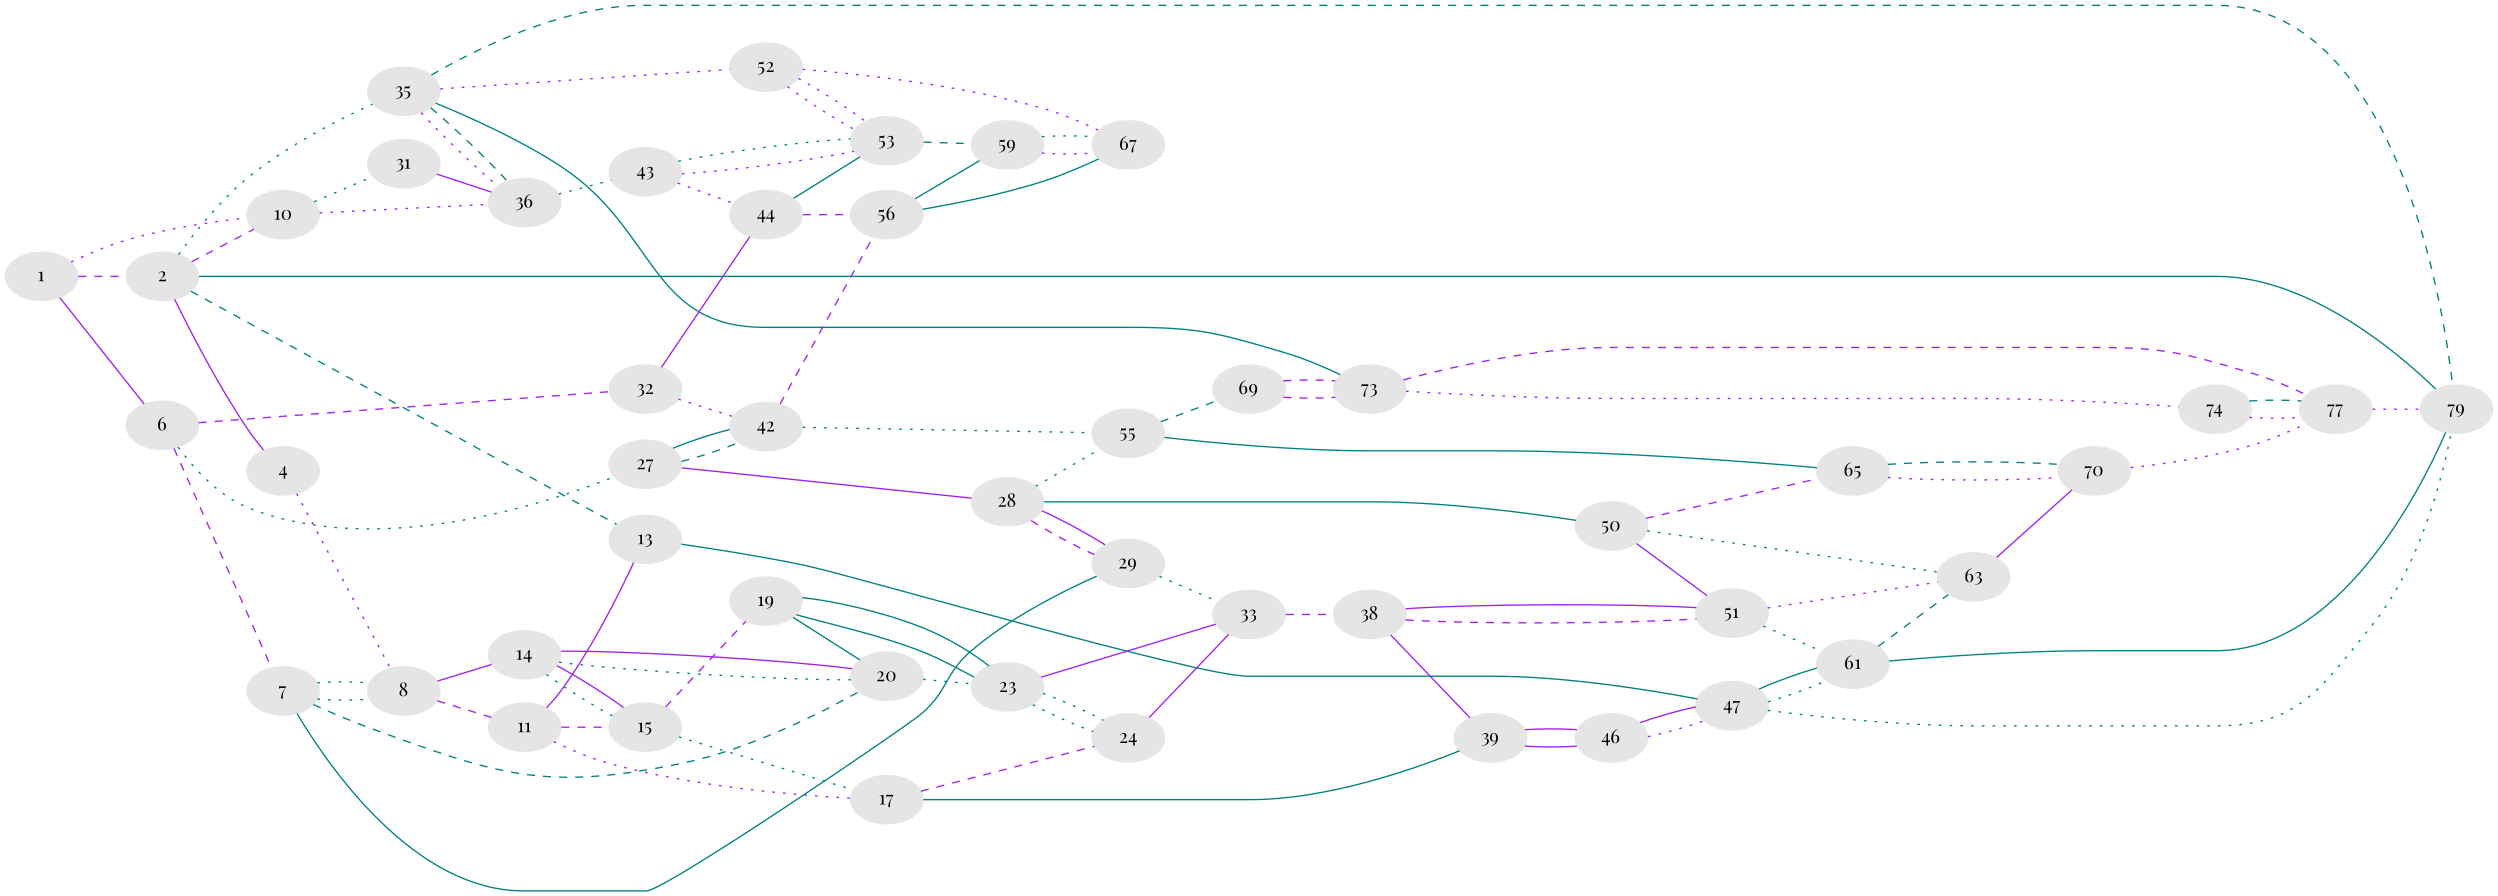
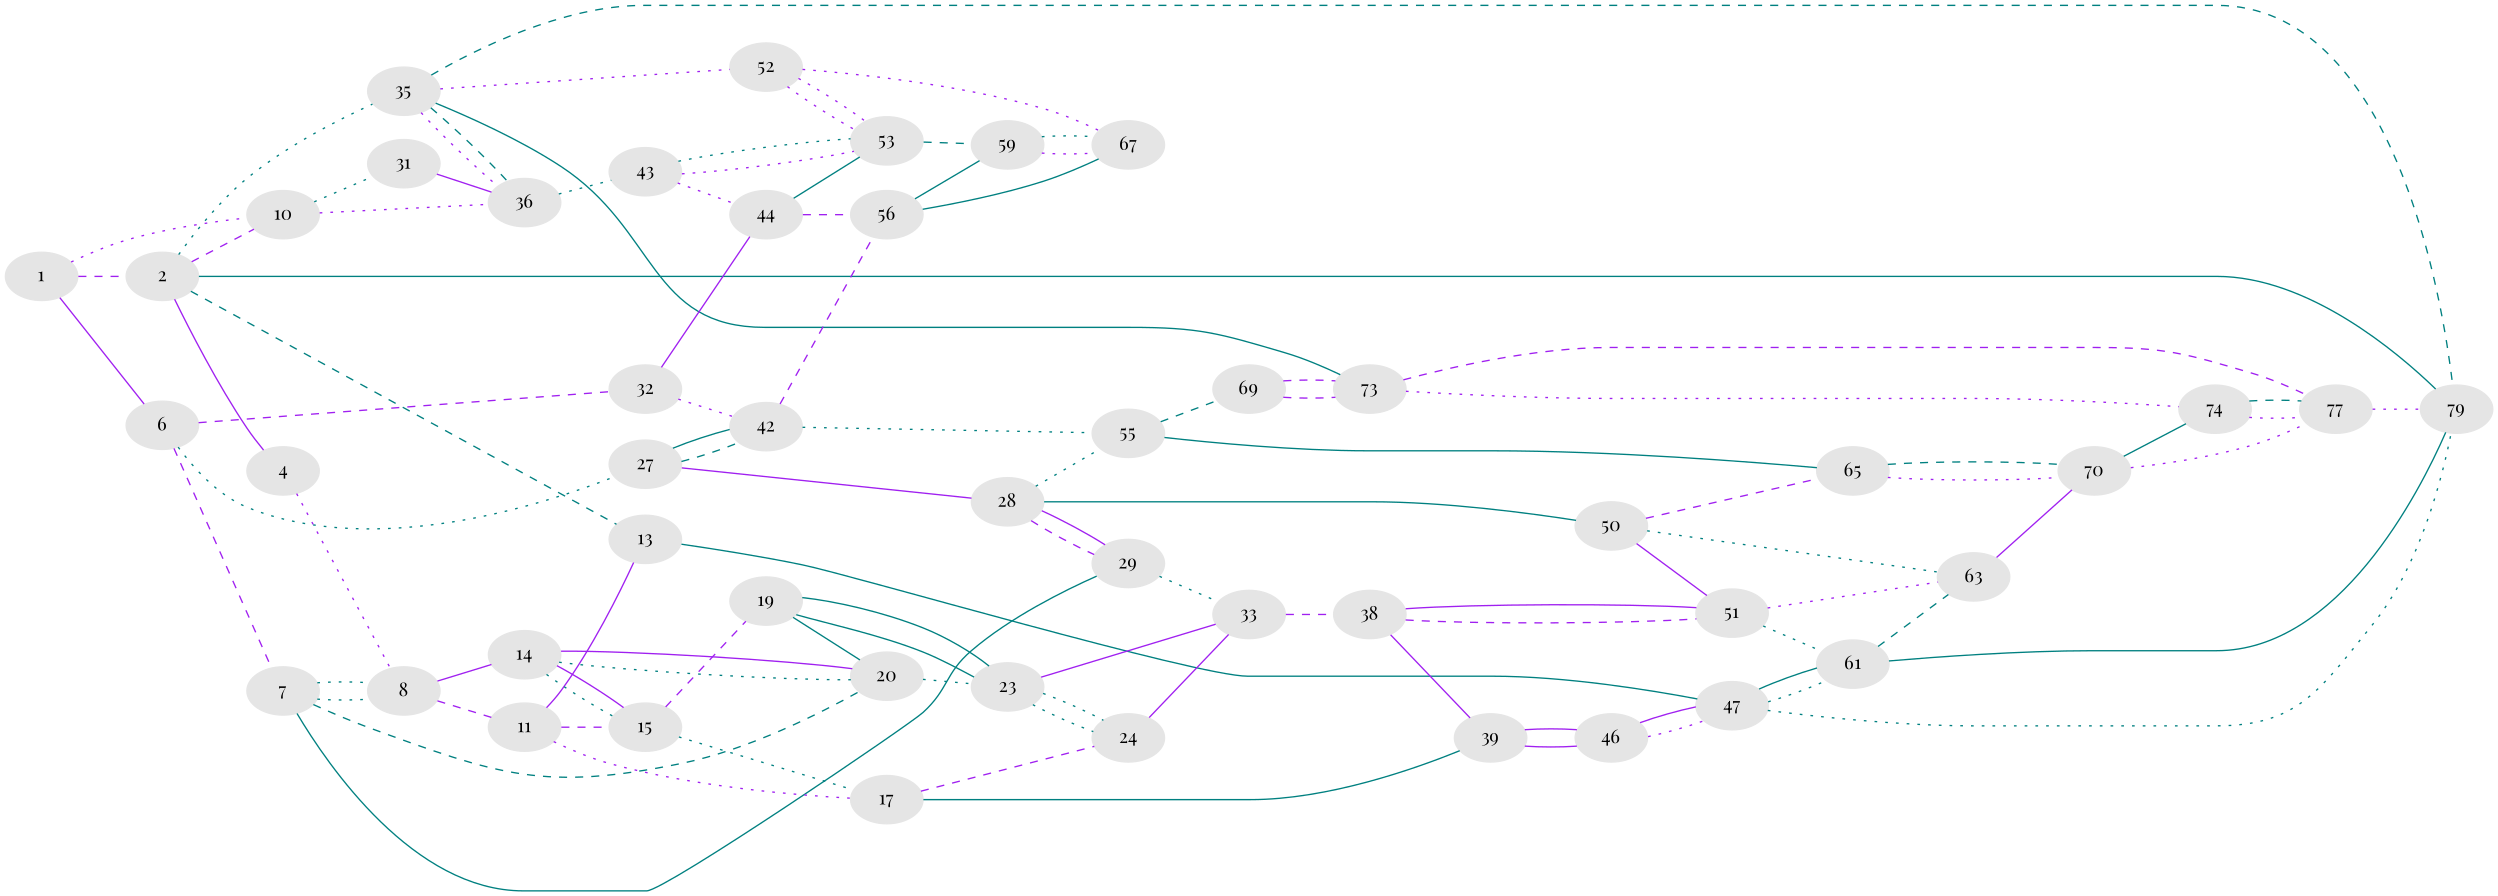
edge "74" -- "70": added
